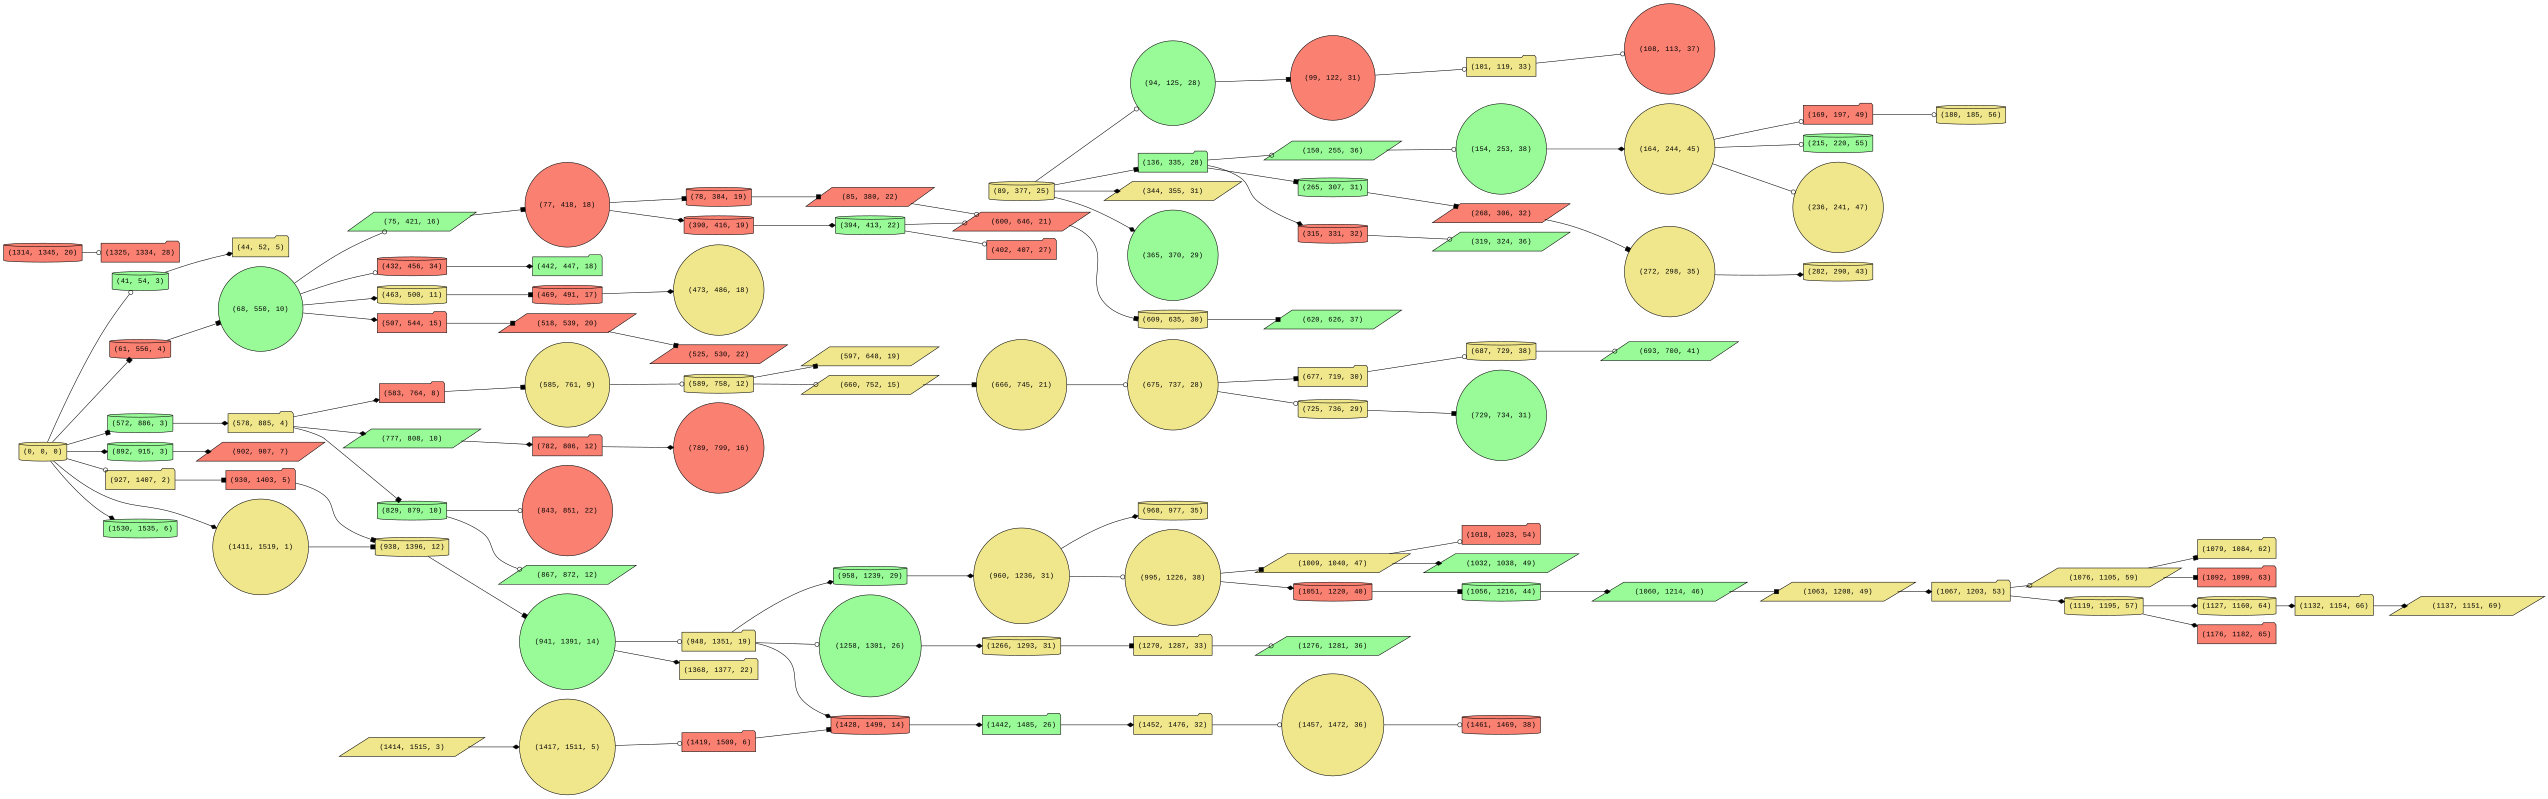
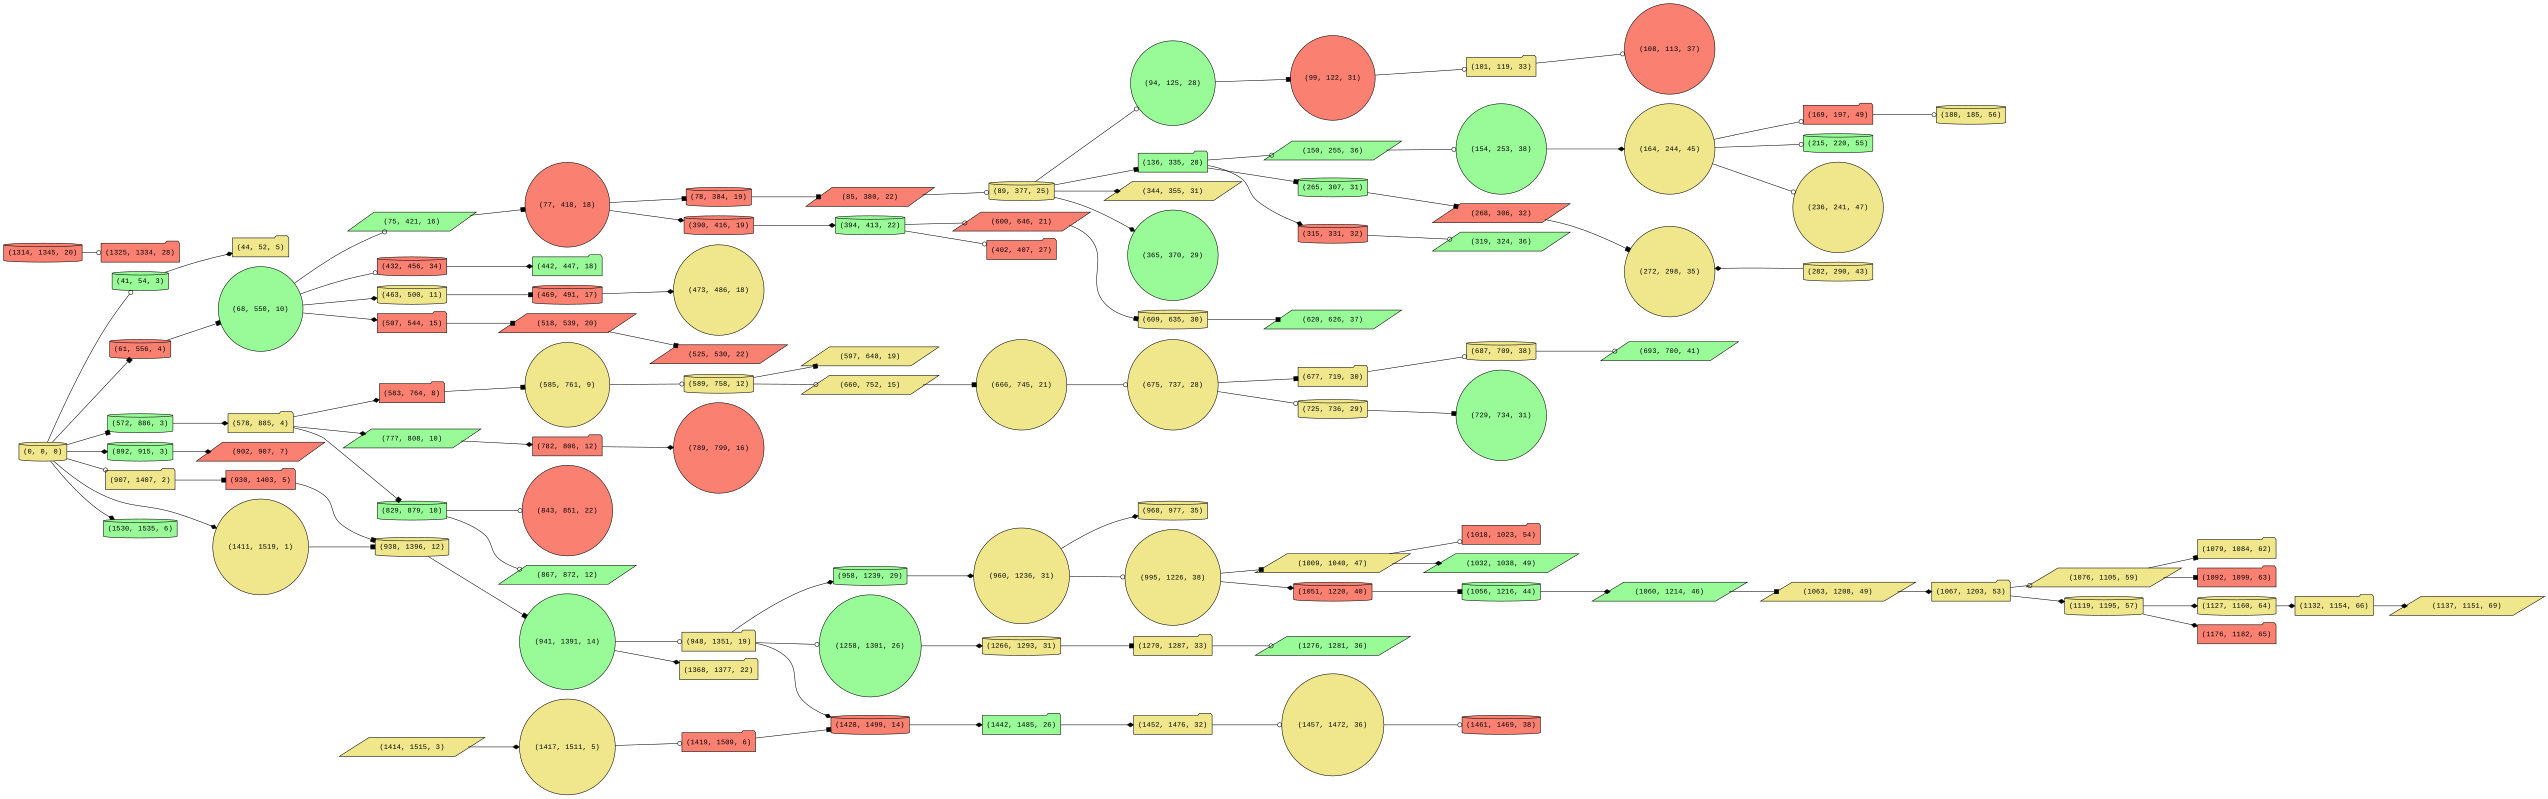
edge "(85, 380, 22)" -> "(600, 646, 21)": now "(85, 380, 22)" -> "(89, 377, 25)"
edge "(272, 298, 35)" -> "(282, 290, 43)": reversed
node "(687, 729, 38)": label "(687, 729, 38)" -> "(687, 709, 38)"
node "(927, 1407, 2)": label "(927, 1407, 2)" -> "(907, 1407, 2)"
